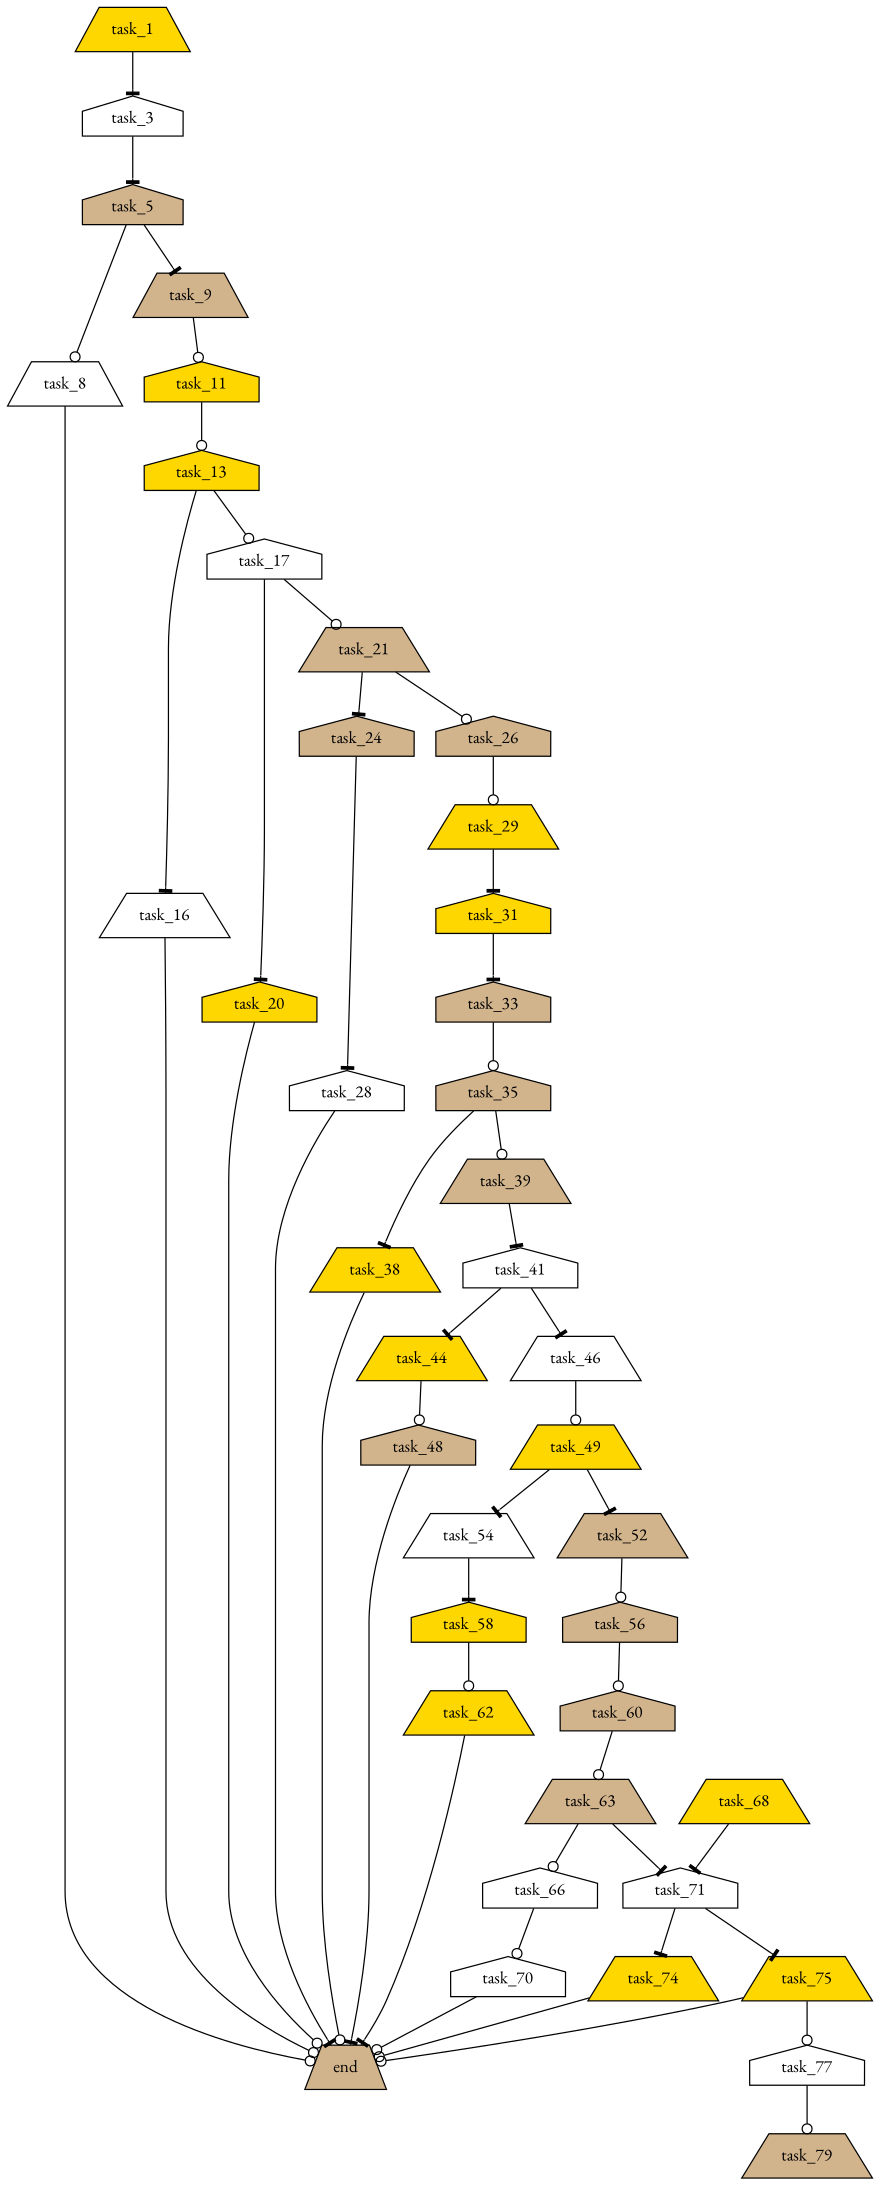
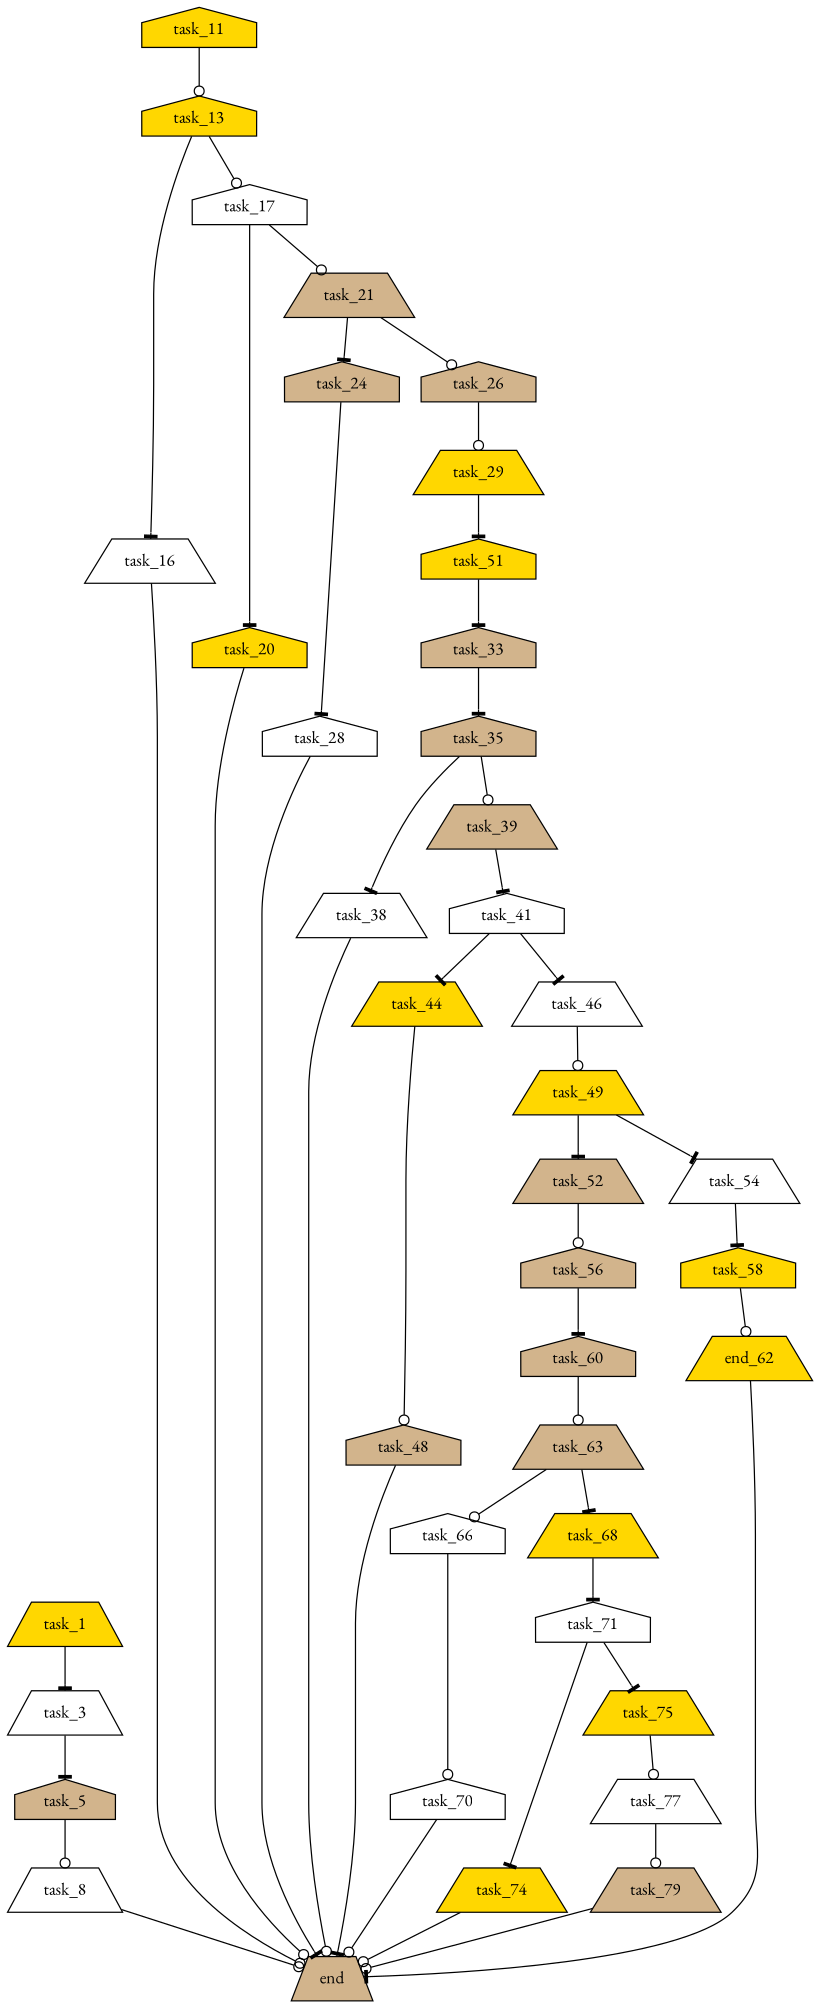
node "task_3": shape house -> trapezium
node "task_9": removed
node "task_31": label "task_31" -> "task_51"
edge "task_33" -> "task_35": arrowhead odot -> tee
node "task_38": fillcolor gold -> white
edge "task_56" -> "task_60": arrowhead odot -> tee
node "task_62": label "task_62" -> "end_62"
edge "task_63" -> "task_71": now "task_63" -> "task_68"
edge "task_75" -> "end": now "task_79" -> "end"
node "task_77": shape house -> trapezium
